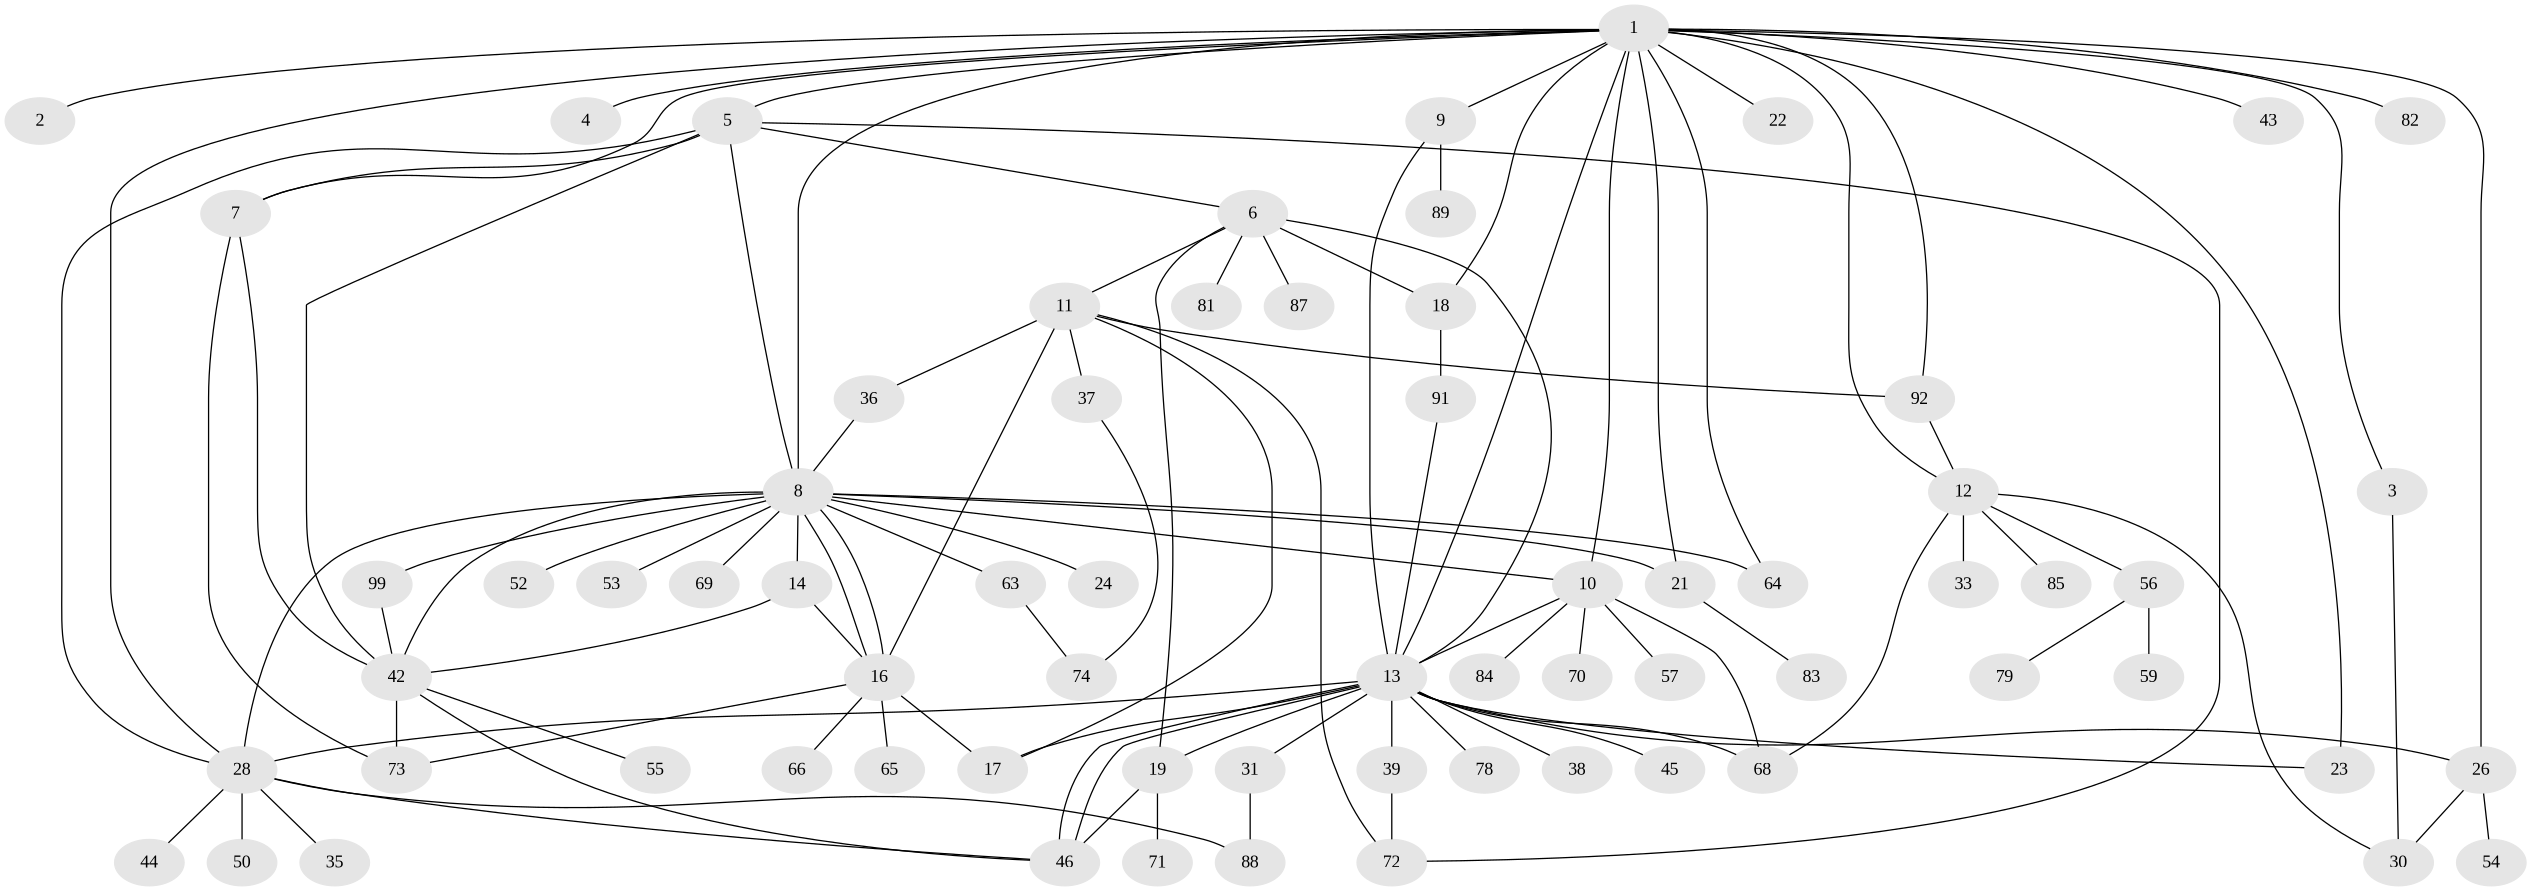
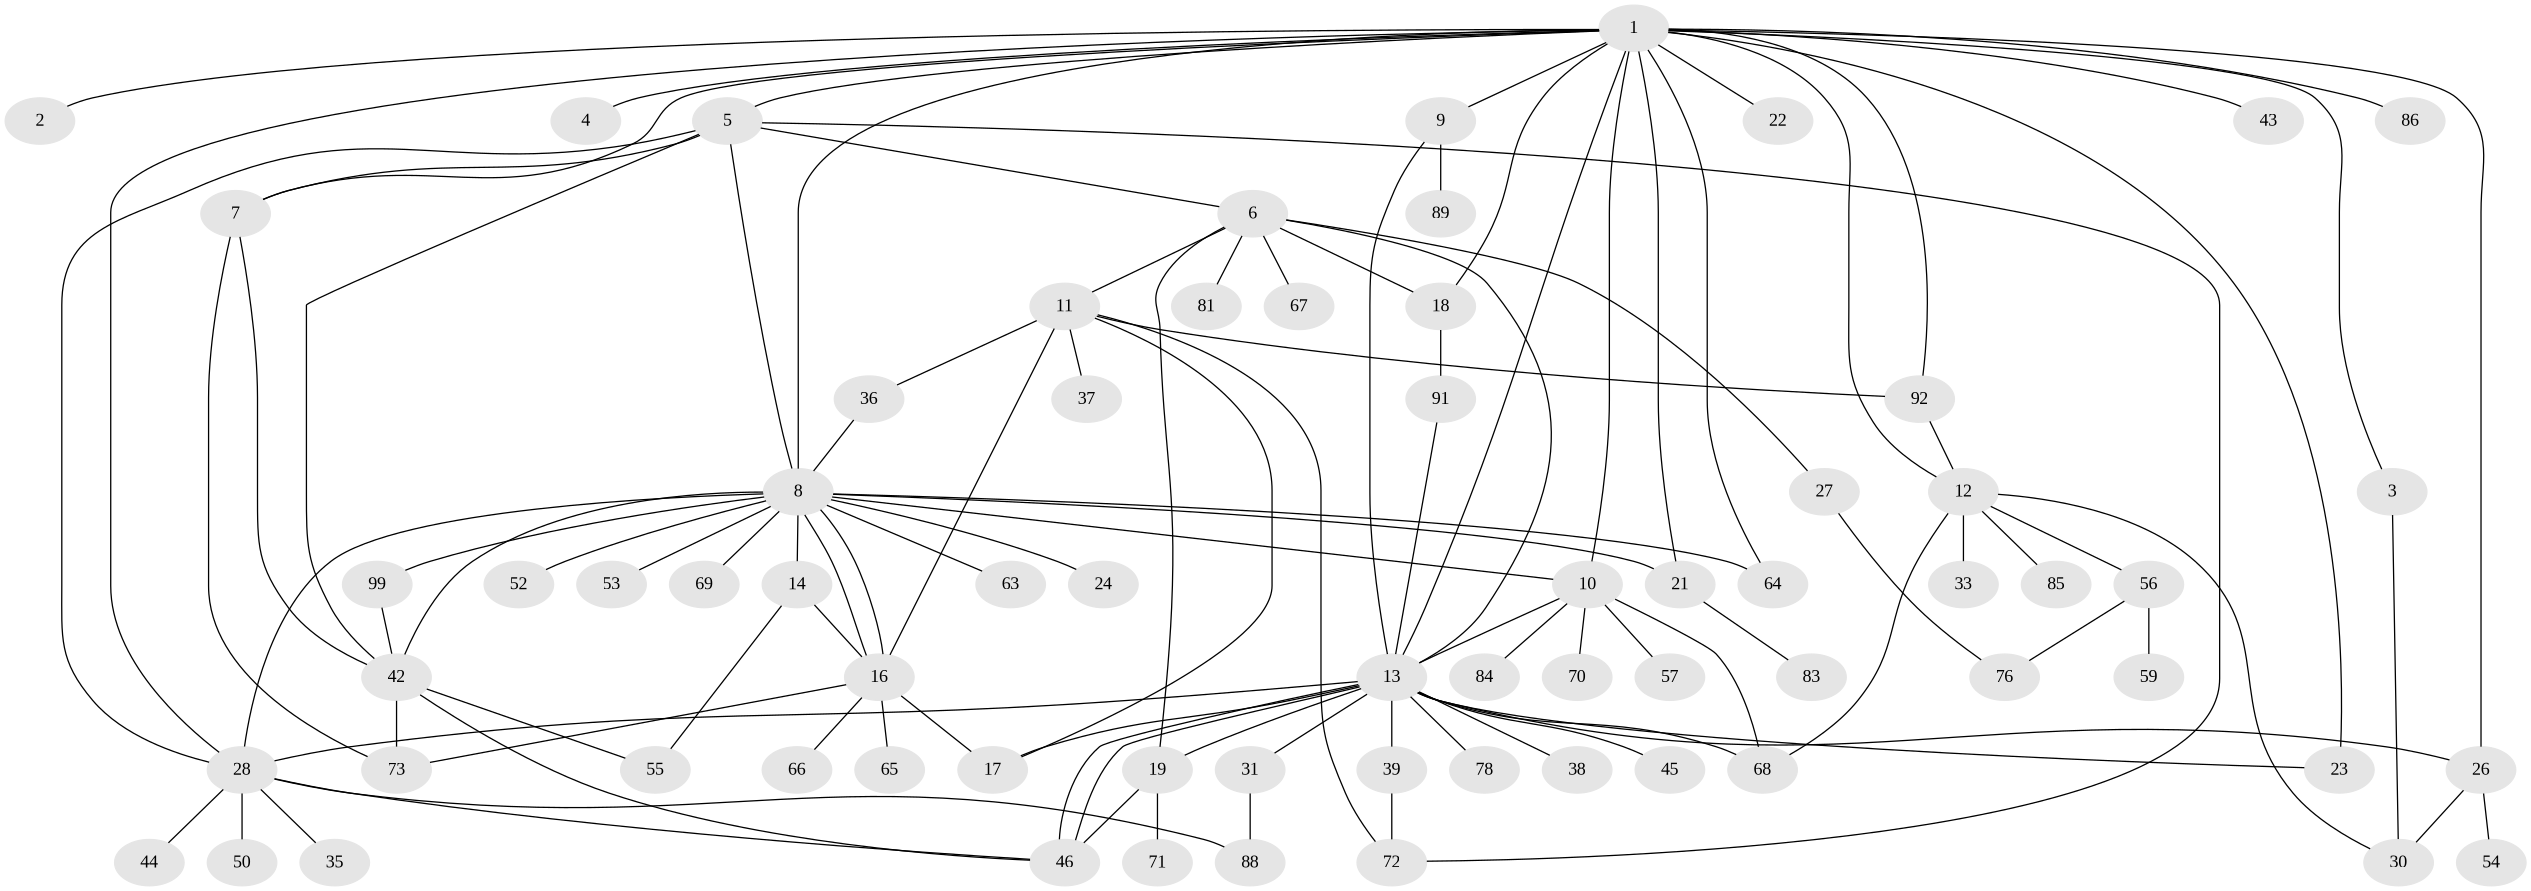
node "82": label "82" -> "86"
node "87": label "87" -> "67"
node "27": added
edge "14" -- "42": now "14" -- "55"
node "74": removed
node "79": label "79" -> "76"
